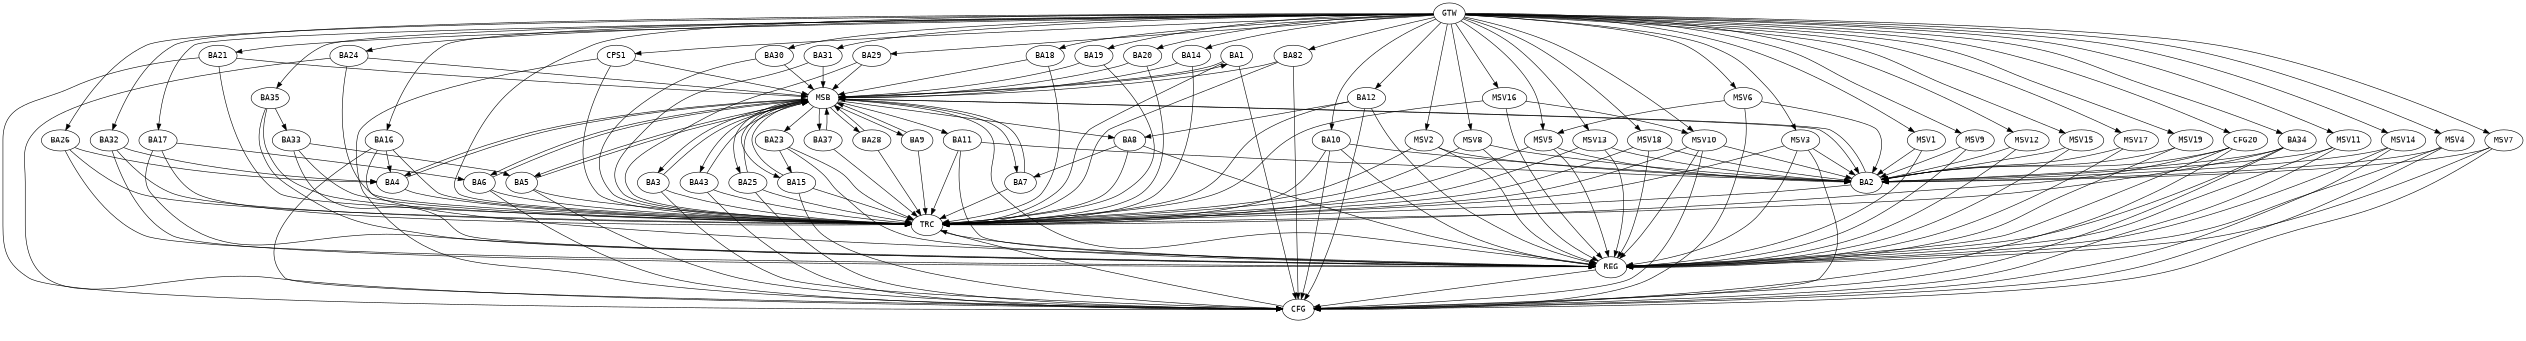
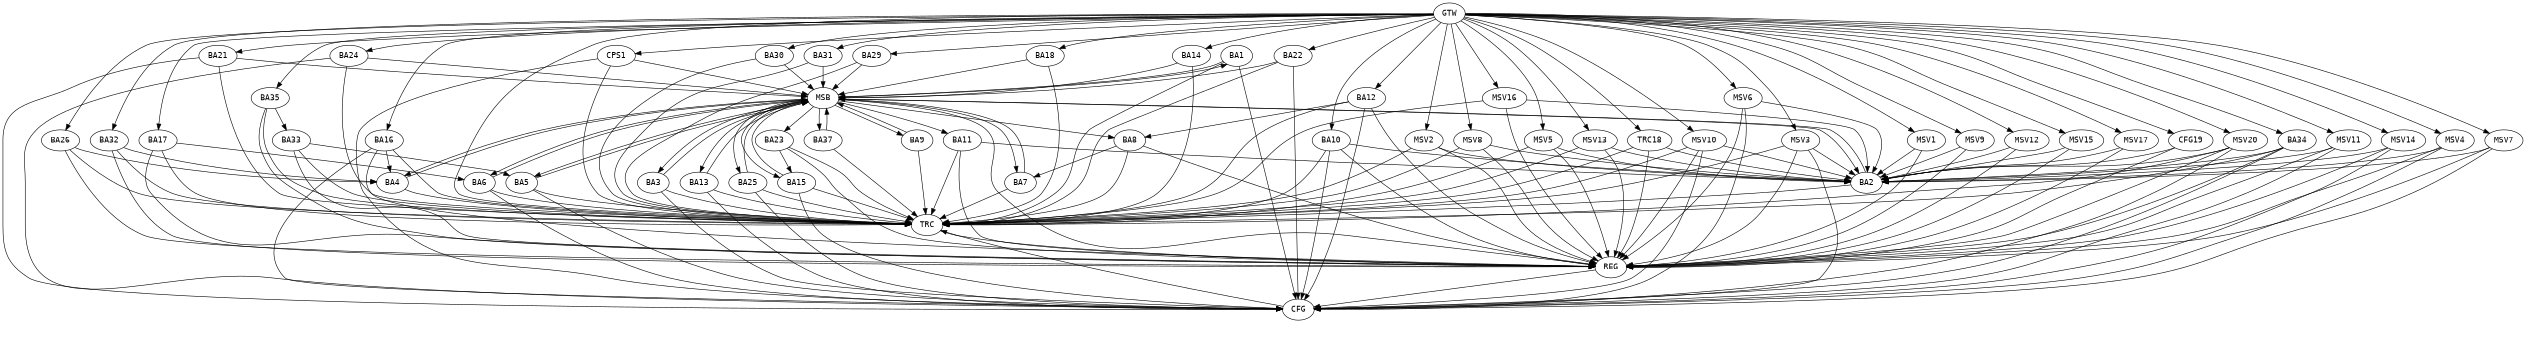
node "BA19": removed
node "BA20": removed
node "BA82": label "BA82" -> "BA22"
edge "MSV6" -> "MSV5": now "MSV6" -> "REG"
edge "MSV16" -> "MSV10": now "MSV16" -> "BA2"
node "BA28": removed
node "MSV18": label "MSV18" -> "TRC18"
node "MSV19": label "MSV19" -> "CFG19"
node "CFG20": label "CFG20" -> "MSV20"
node "BA43": label "BA43" -> "BA13"
